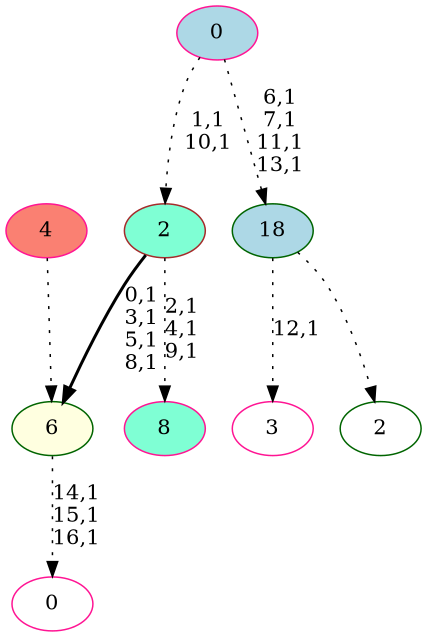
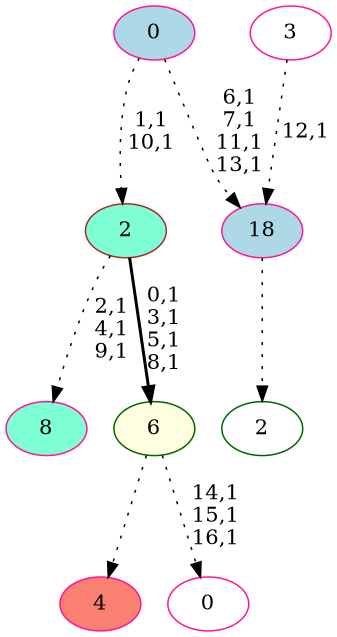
node "18": color darkgreen -> deeppink
edge "4" -> "6": reversed
edge "18" -> "3": reversed
